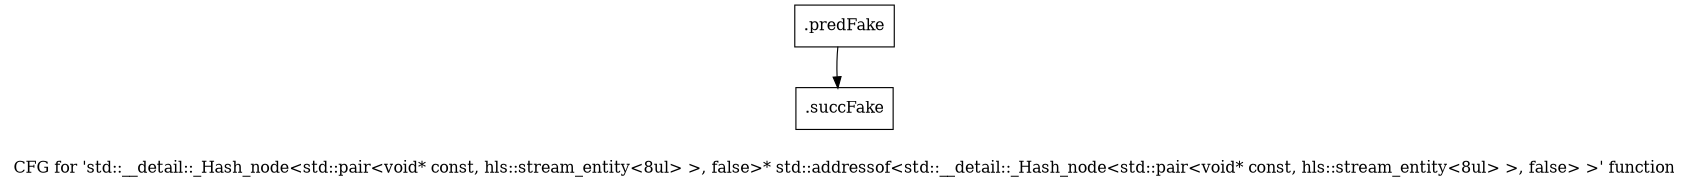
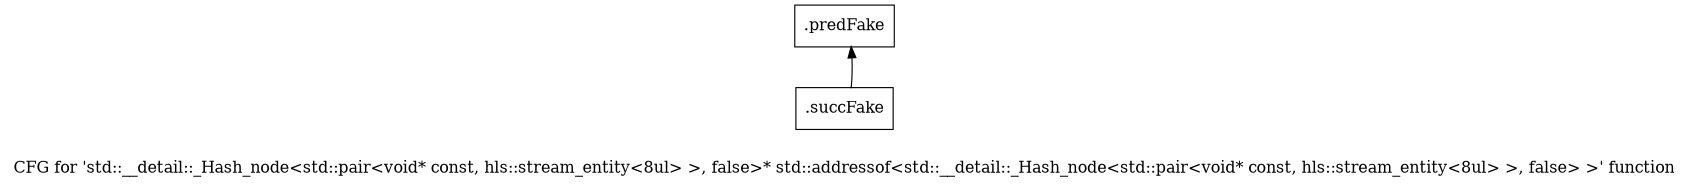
edge ".predFake" -> ".succFake": reversed
